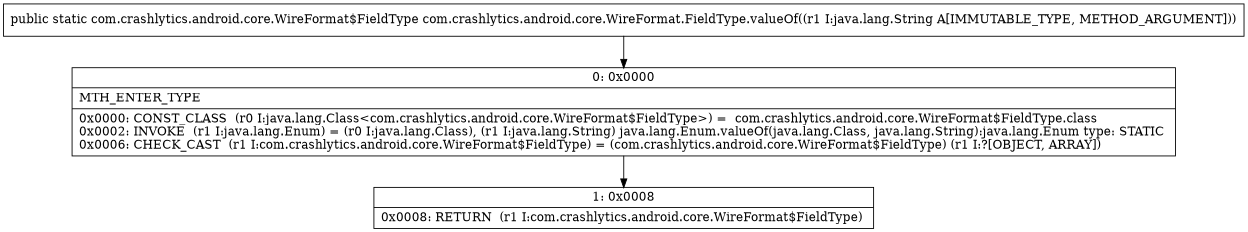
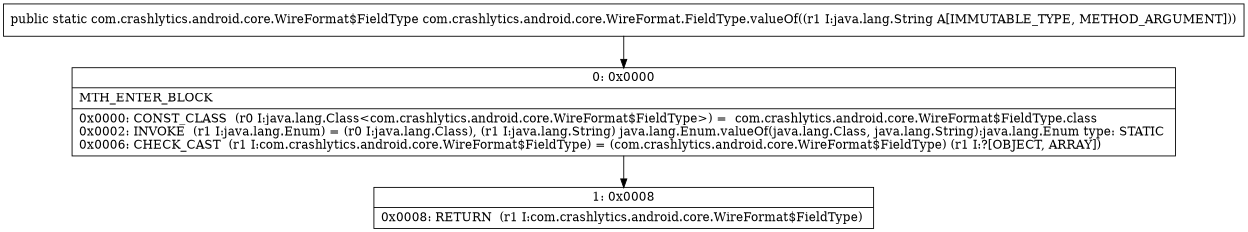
node "0: 0x0000": text "MTH_ENTER_TYPE" -> "MTH_ENTER_BLOCK"
